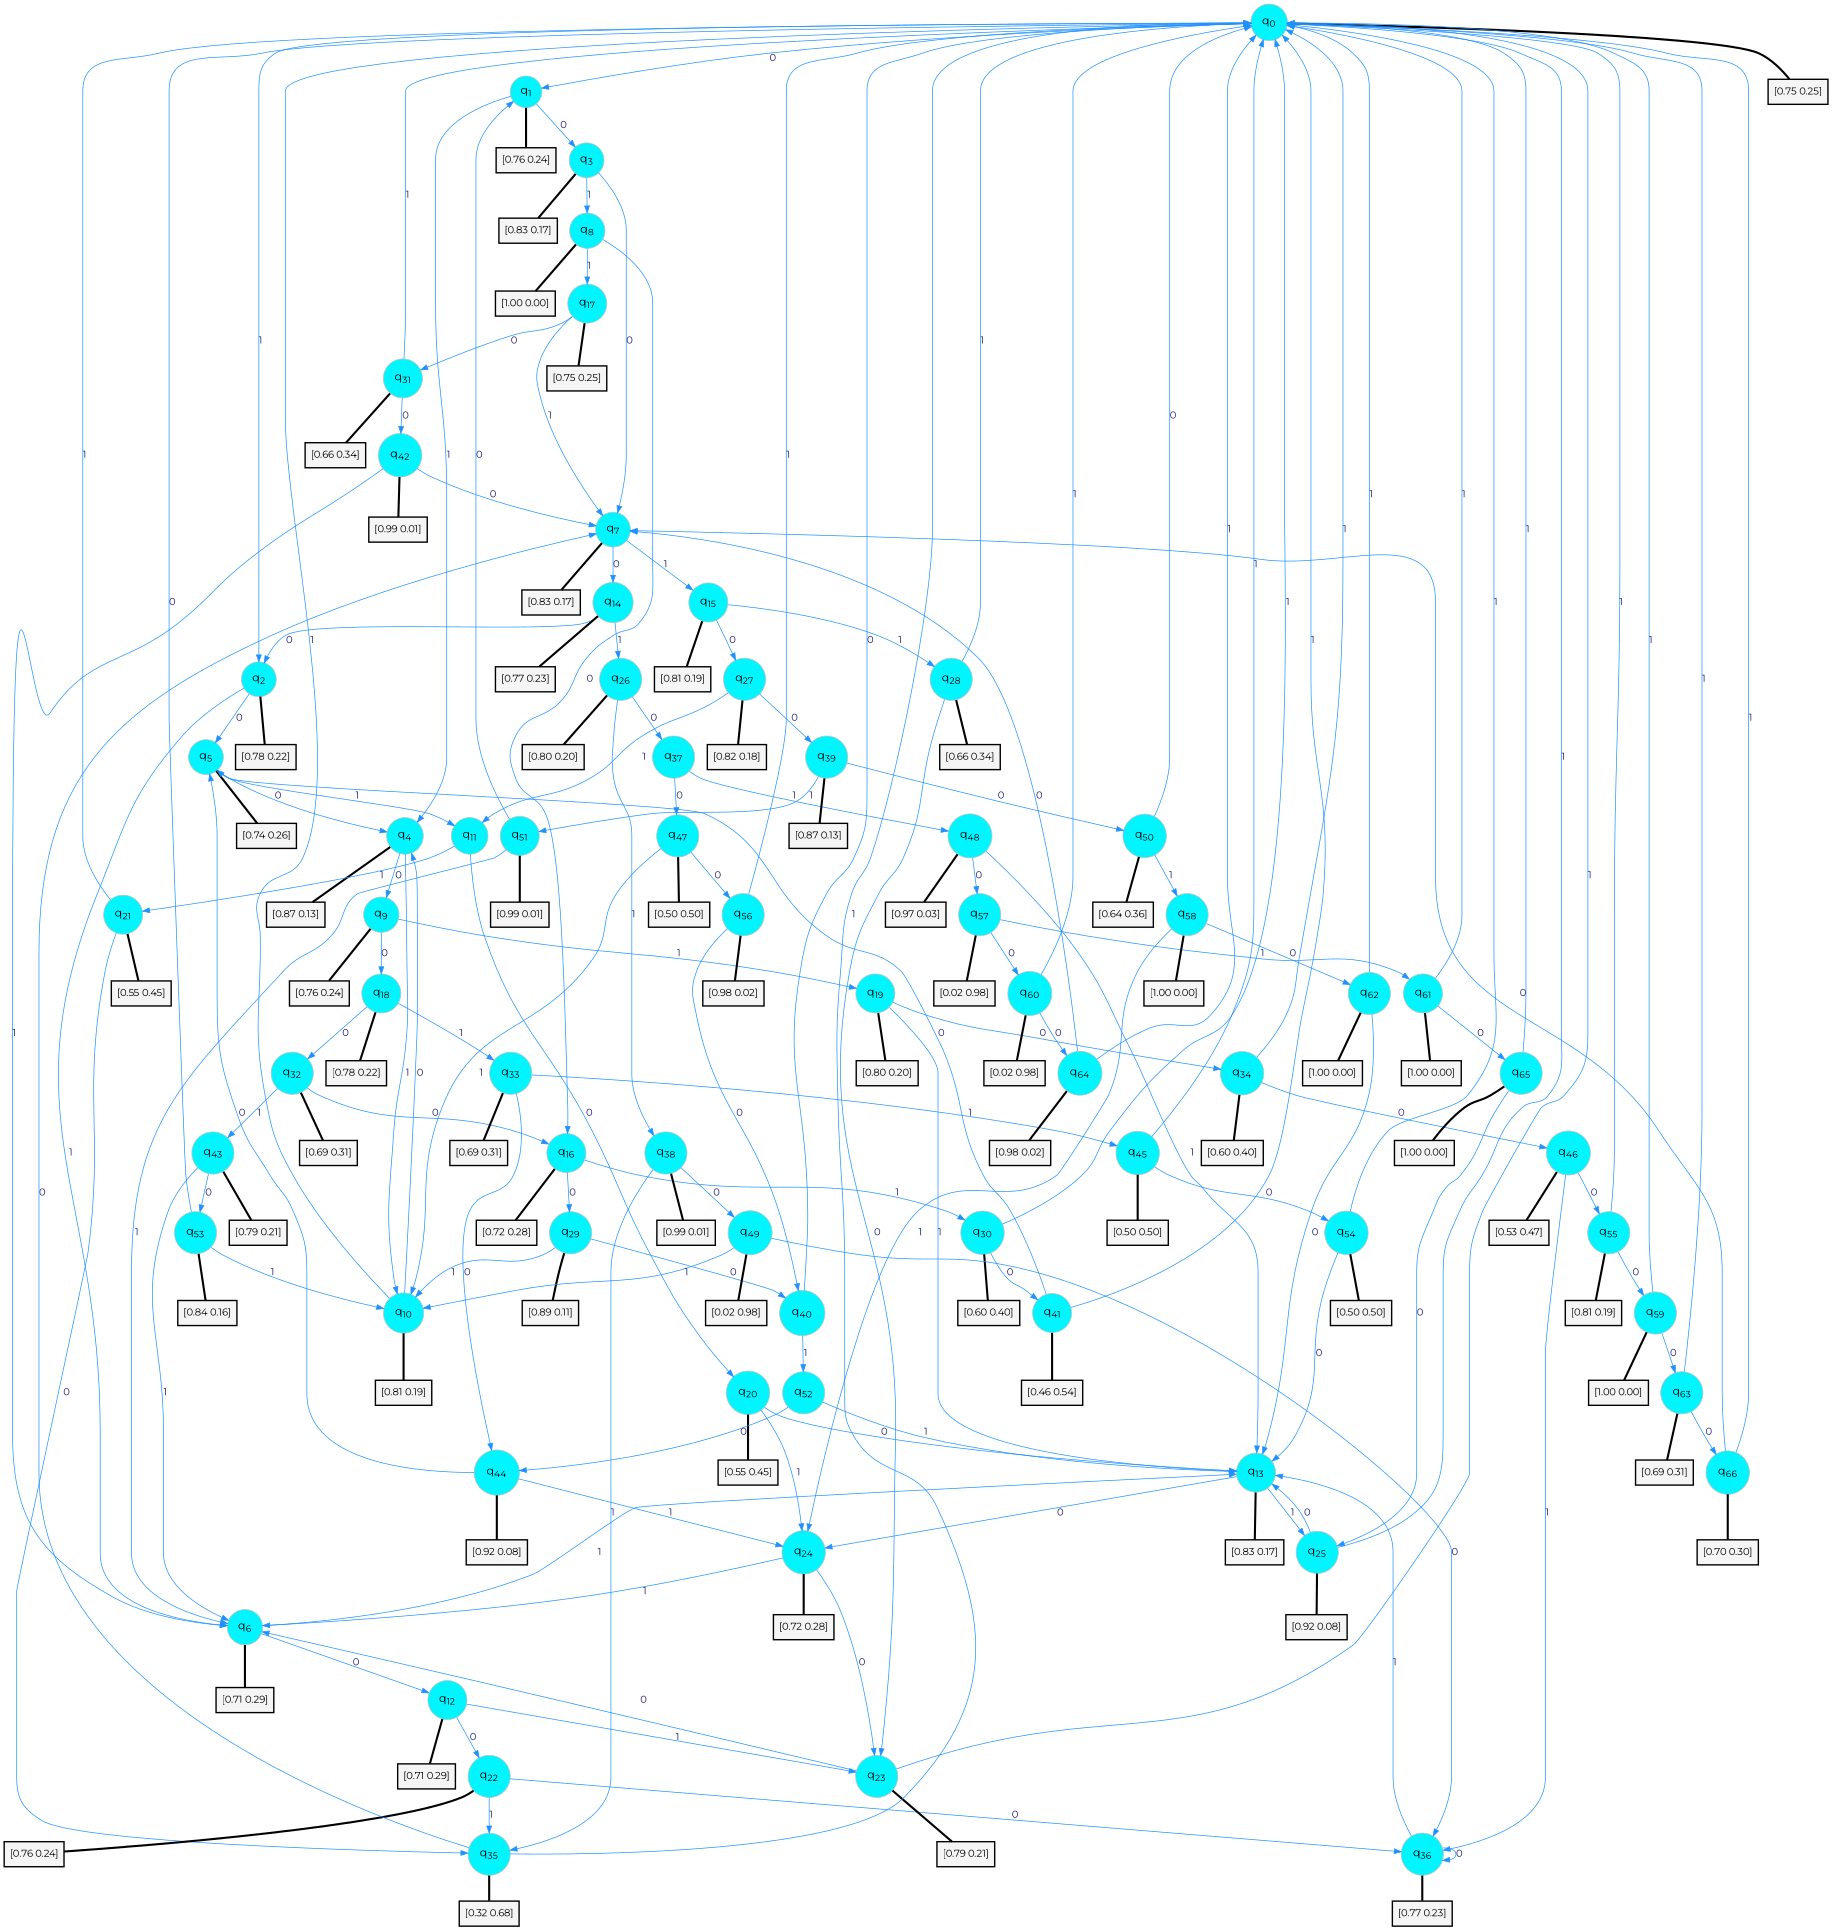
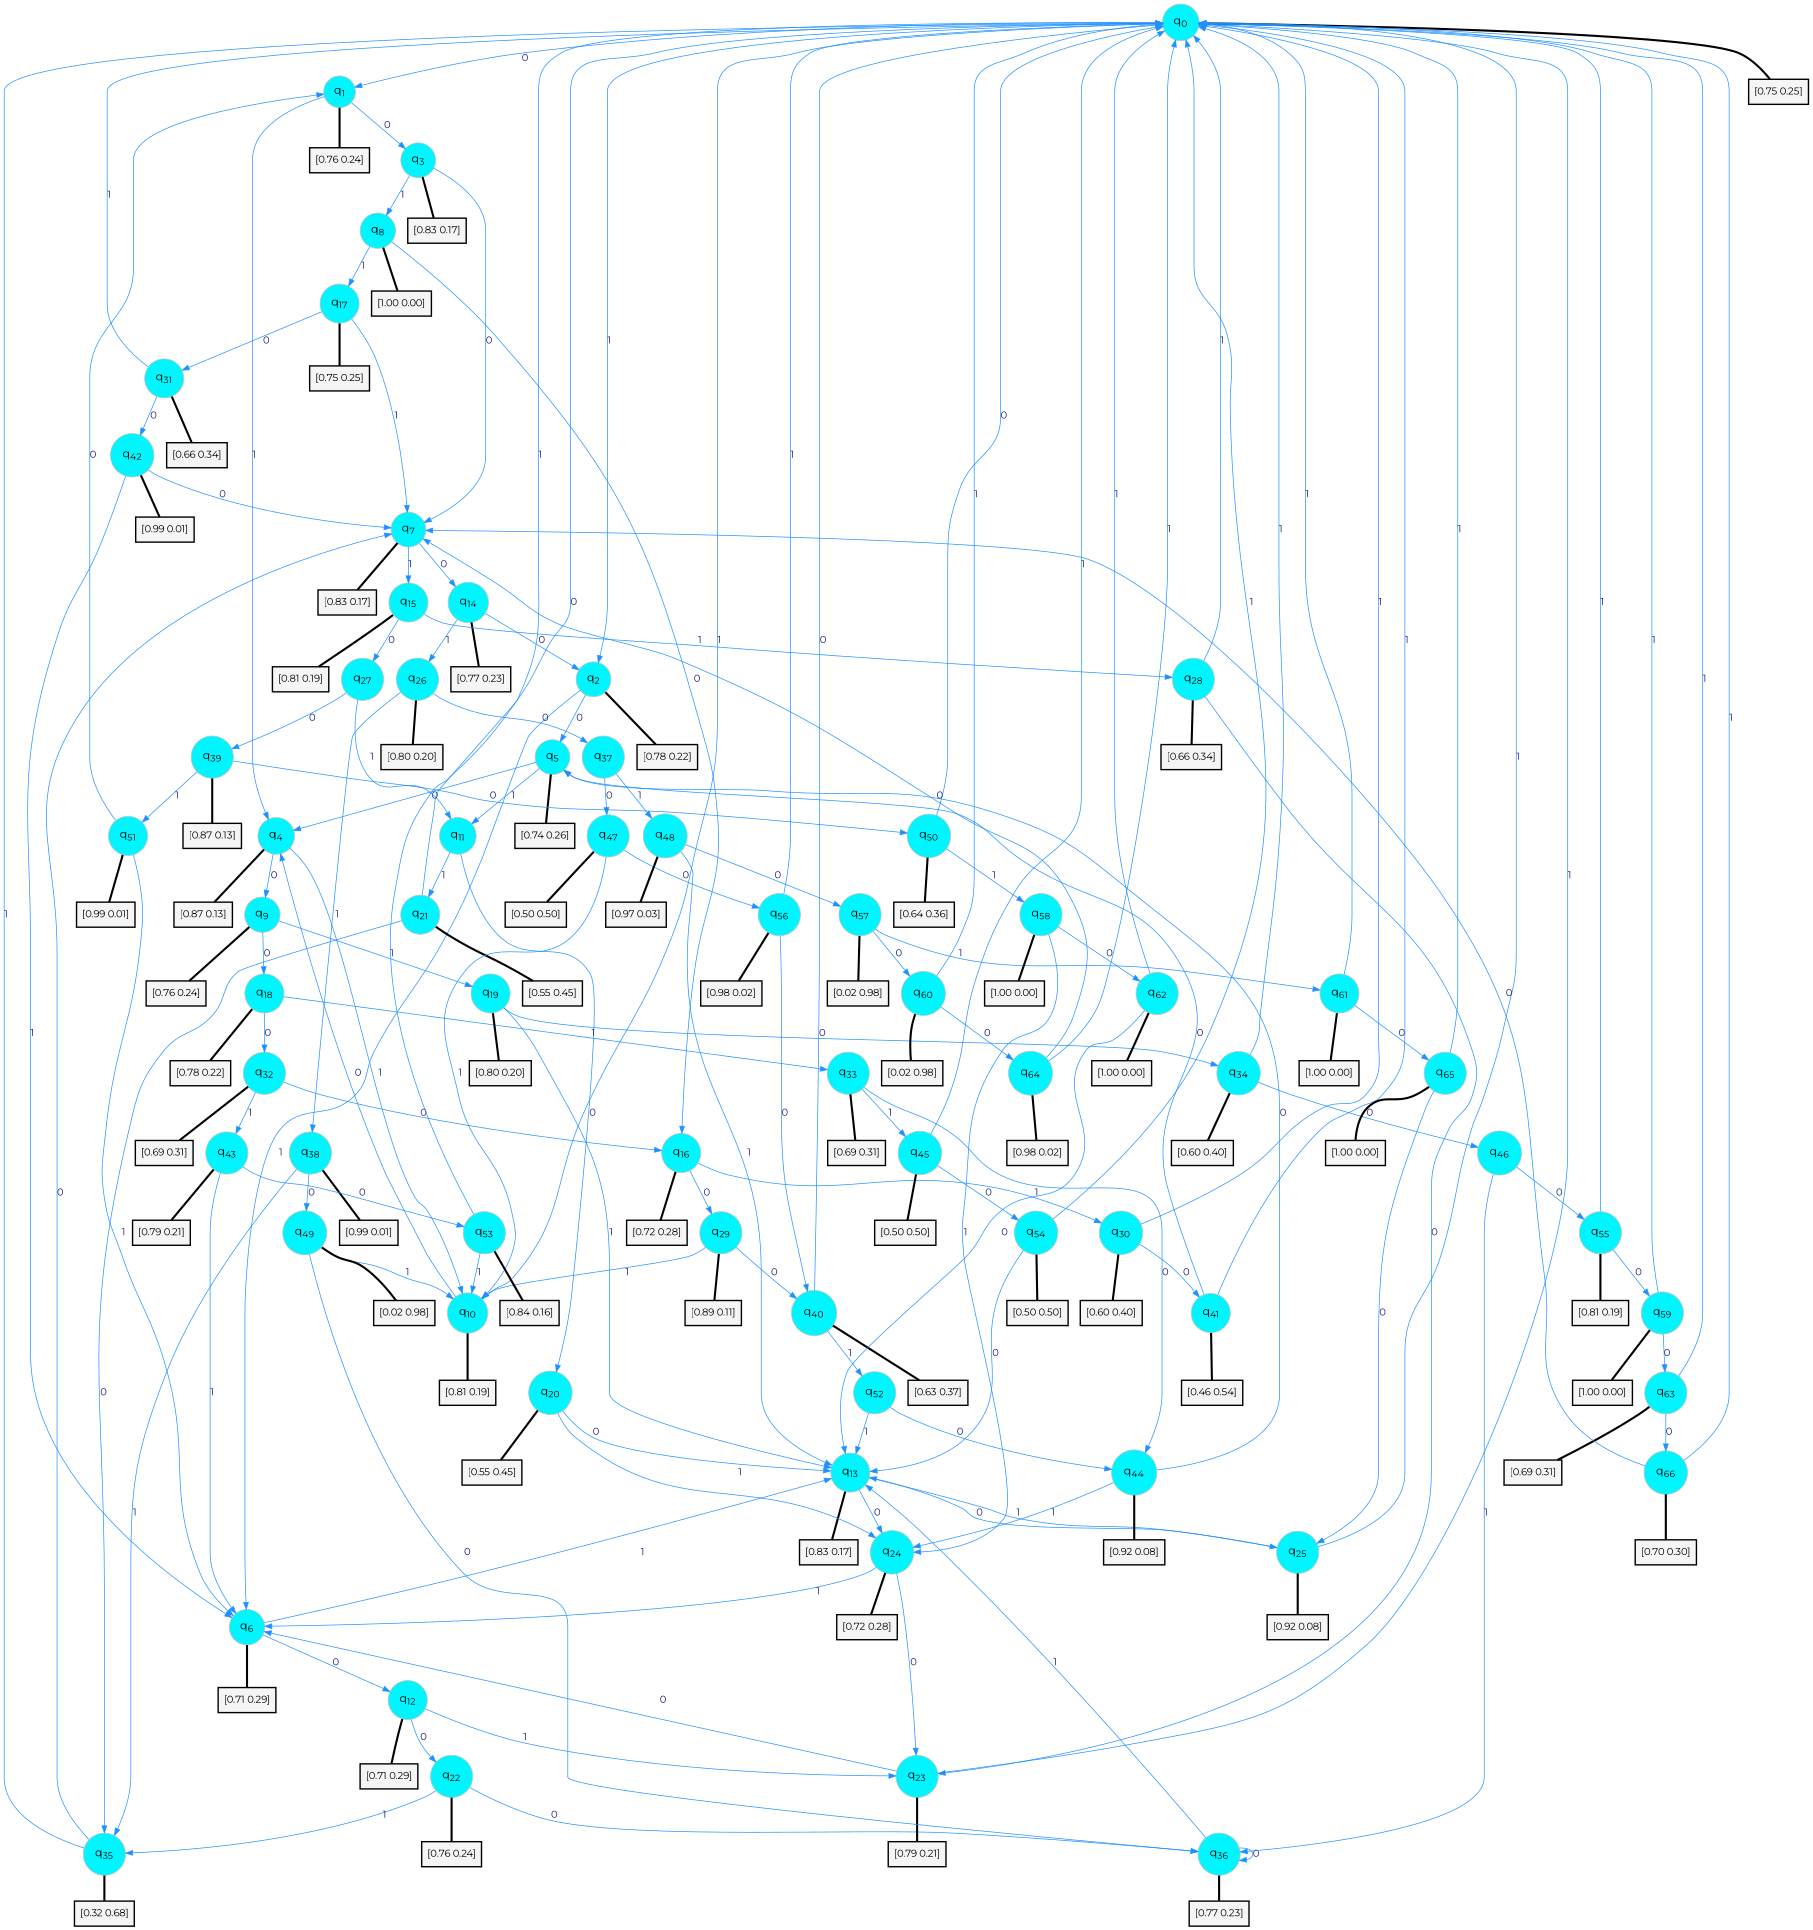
node "[0.82 0.18]": removed
node "[0.53 0.47]": removed
node "[0.63 0.37]": added
